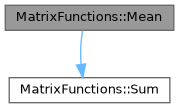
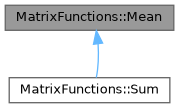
edge "MatrixFunctions::Mean" -> "MatrixFunctions::Sum": reversed
